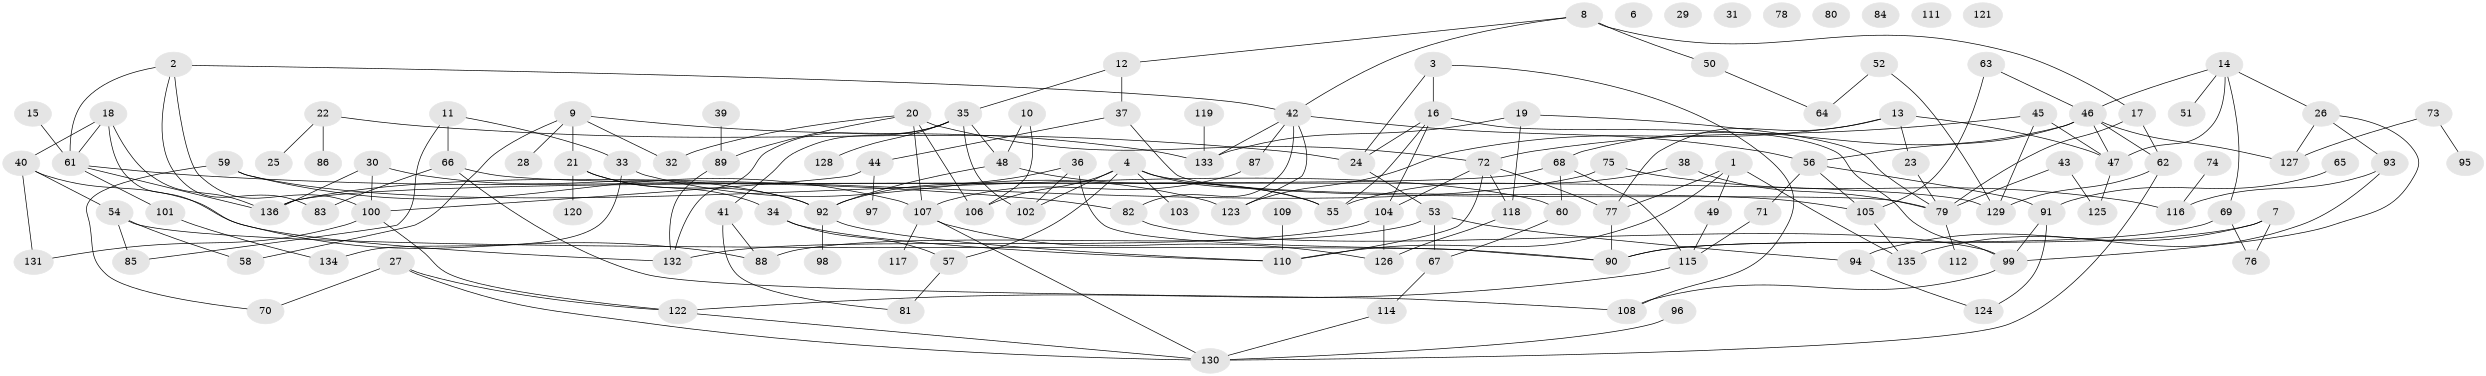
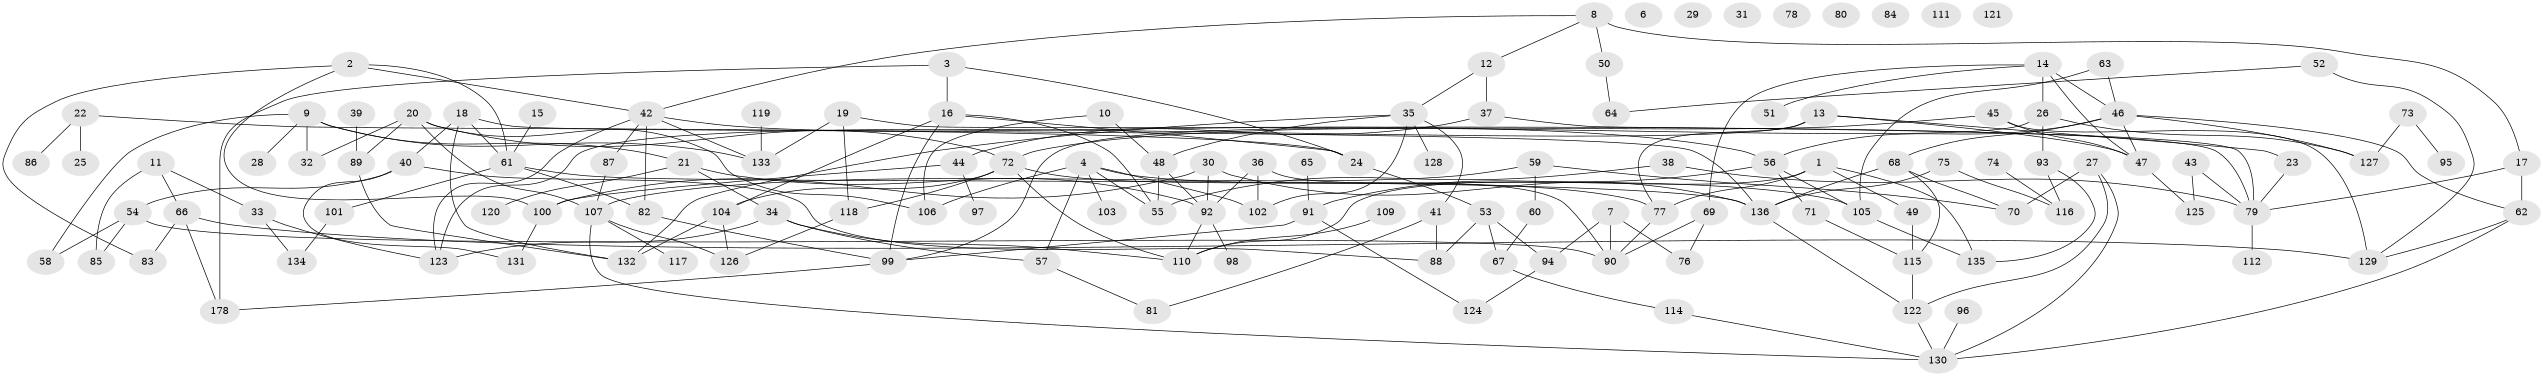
edge "68" -- "60": now "68" -- "70"
edge "34" -- "123": added
edge "100" -- "122": now "136" -- "122"
node "108": label "108" -> "178"
